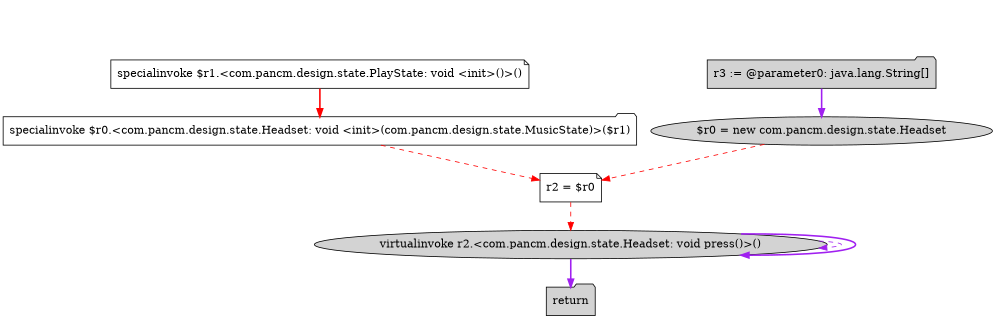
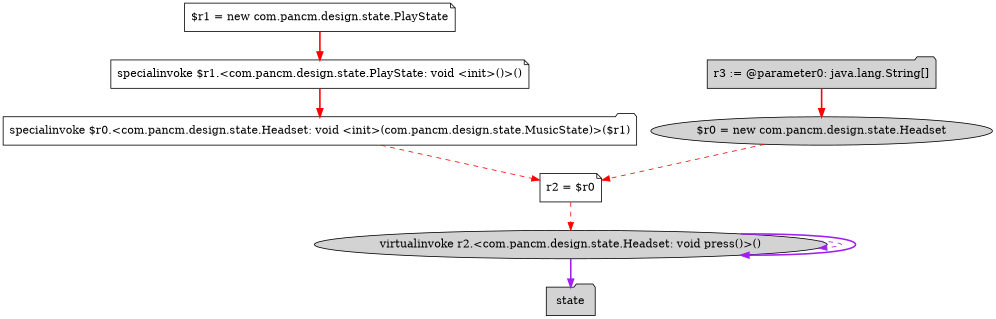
node "$r1 = new com.pancm.design.state.PlayState": added
edge "r3 := @parameter0: java.lang.String[]" -> "$r0 = new com.pancm.design.state.Headset": color purple -> red
node "return": label "return" -> "state"
